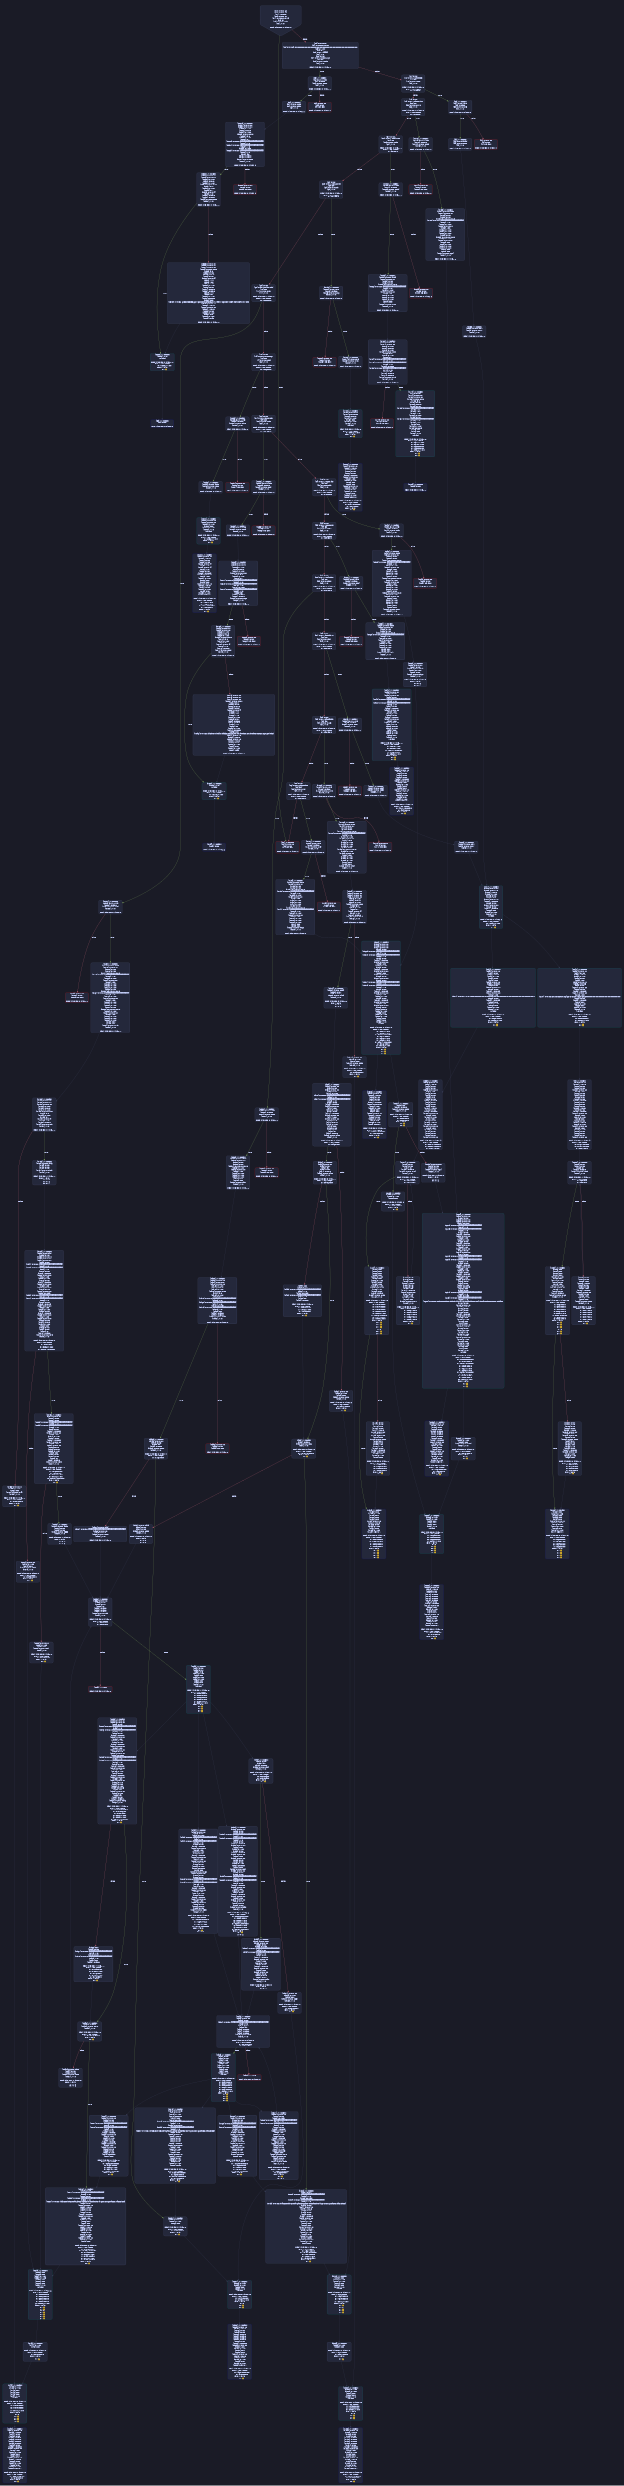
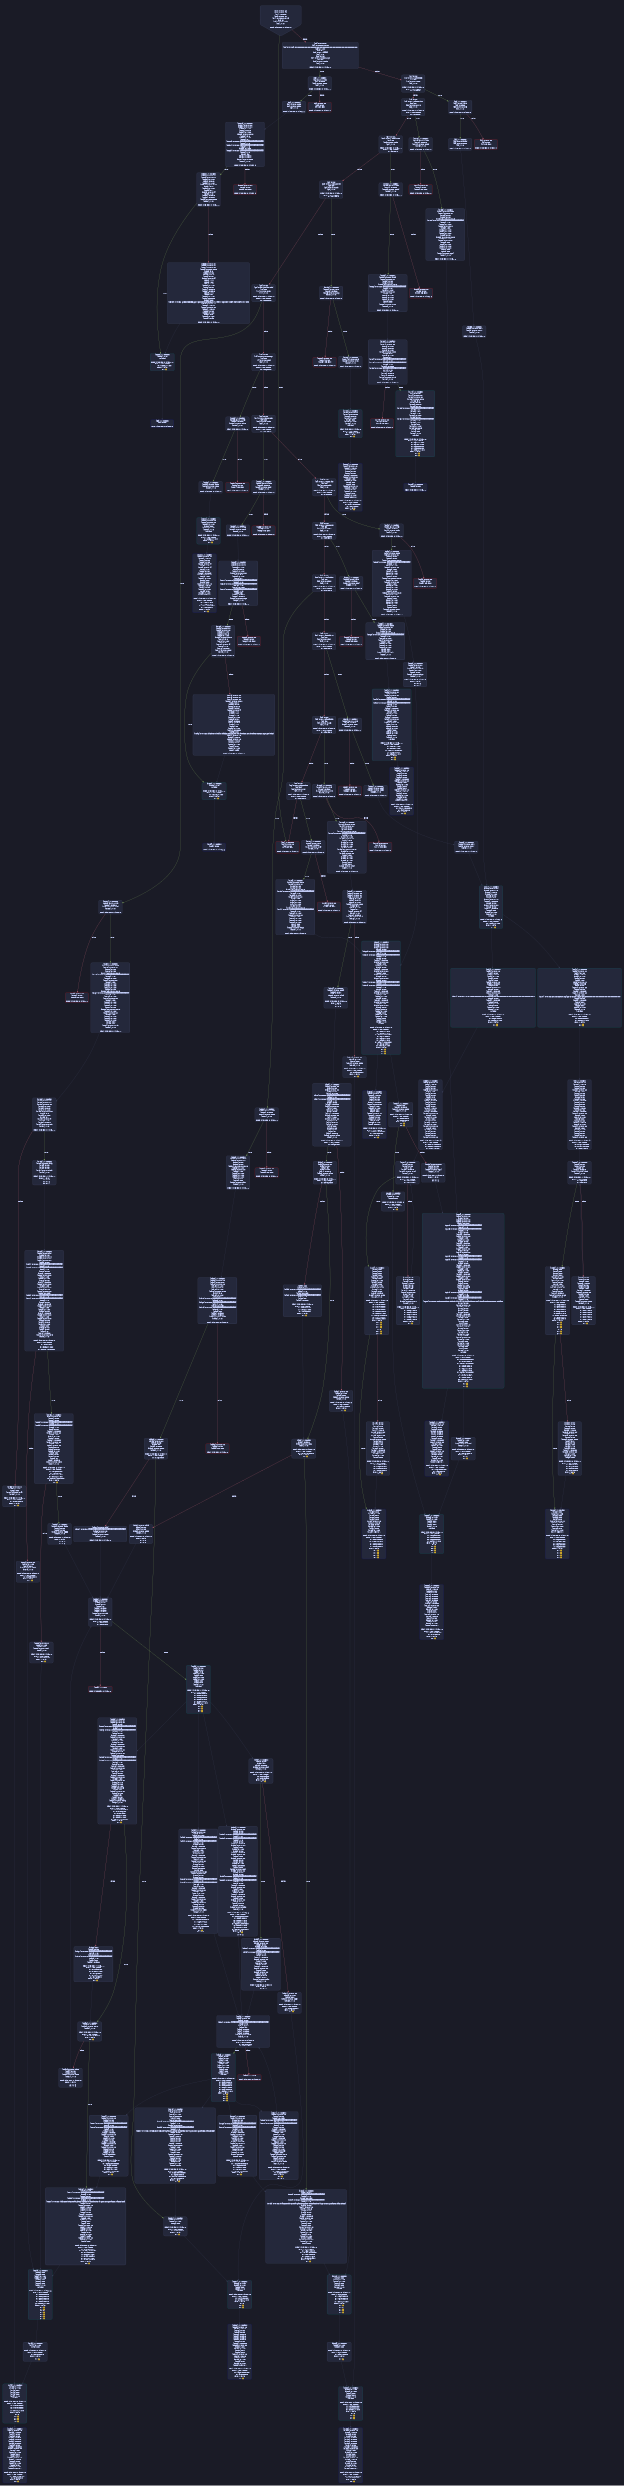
node "[0ef2] INVALID Stack size req: 0, sizeΔ: 0": label "[0ef2] INVALID Stack size req: 0, sizeΔ: 0" -> "[0ef2] INVALID Stack size edb: 0, sizeΔ: 0"
